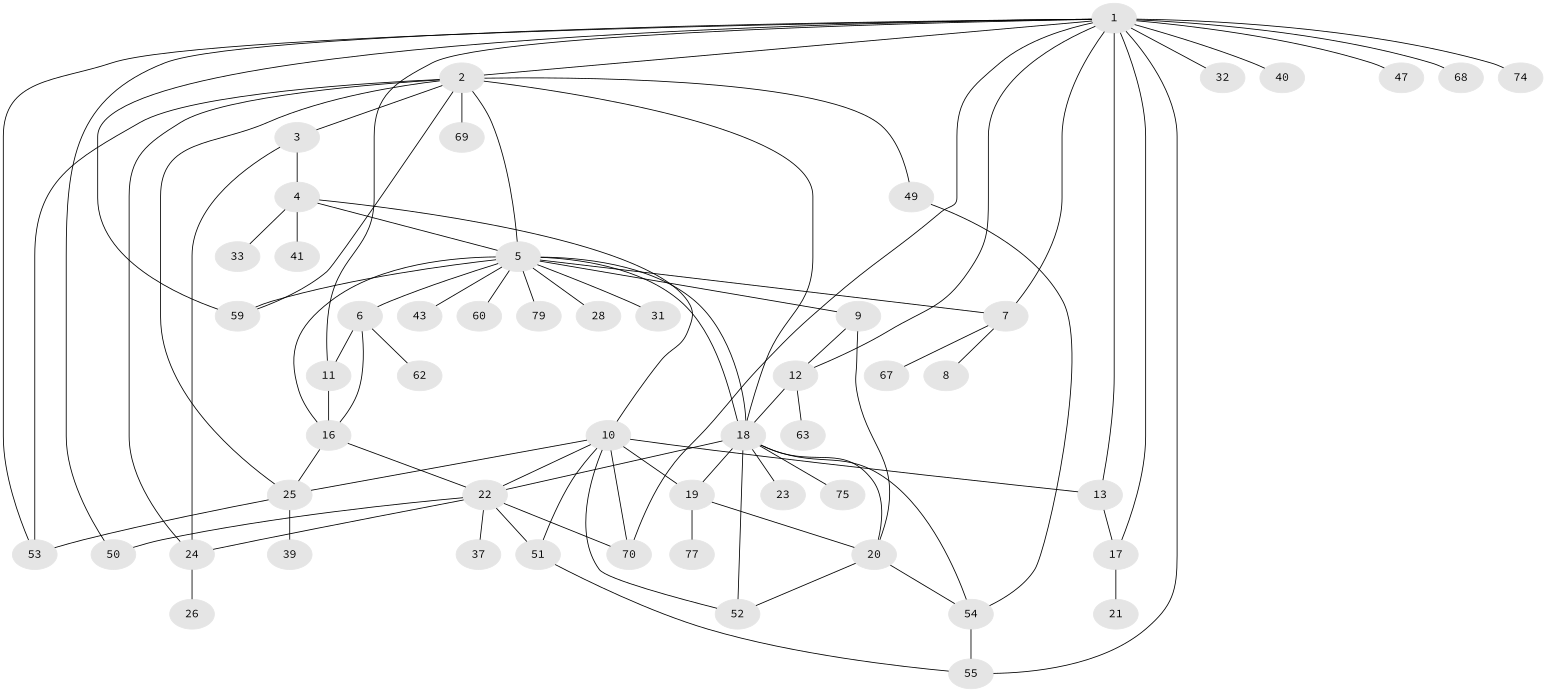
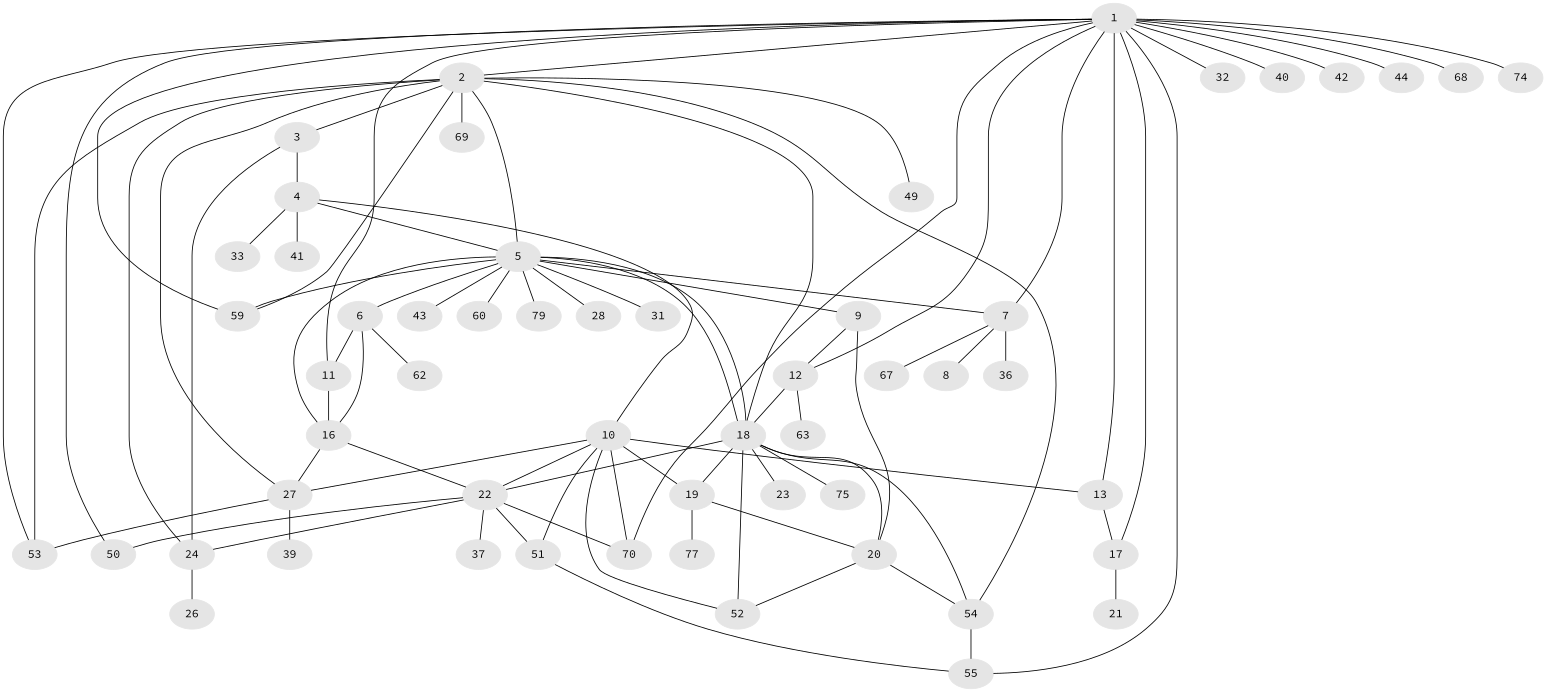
node "42": added
node "47": label "47" -> "44"
node "36": added
edge "49" -- "54": now "2" -- "54"
node "25": label "25" -> "27"
